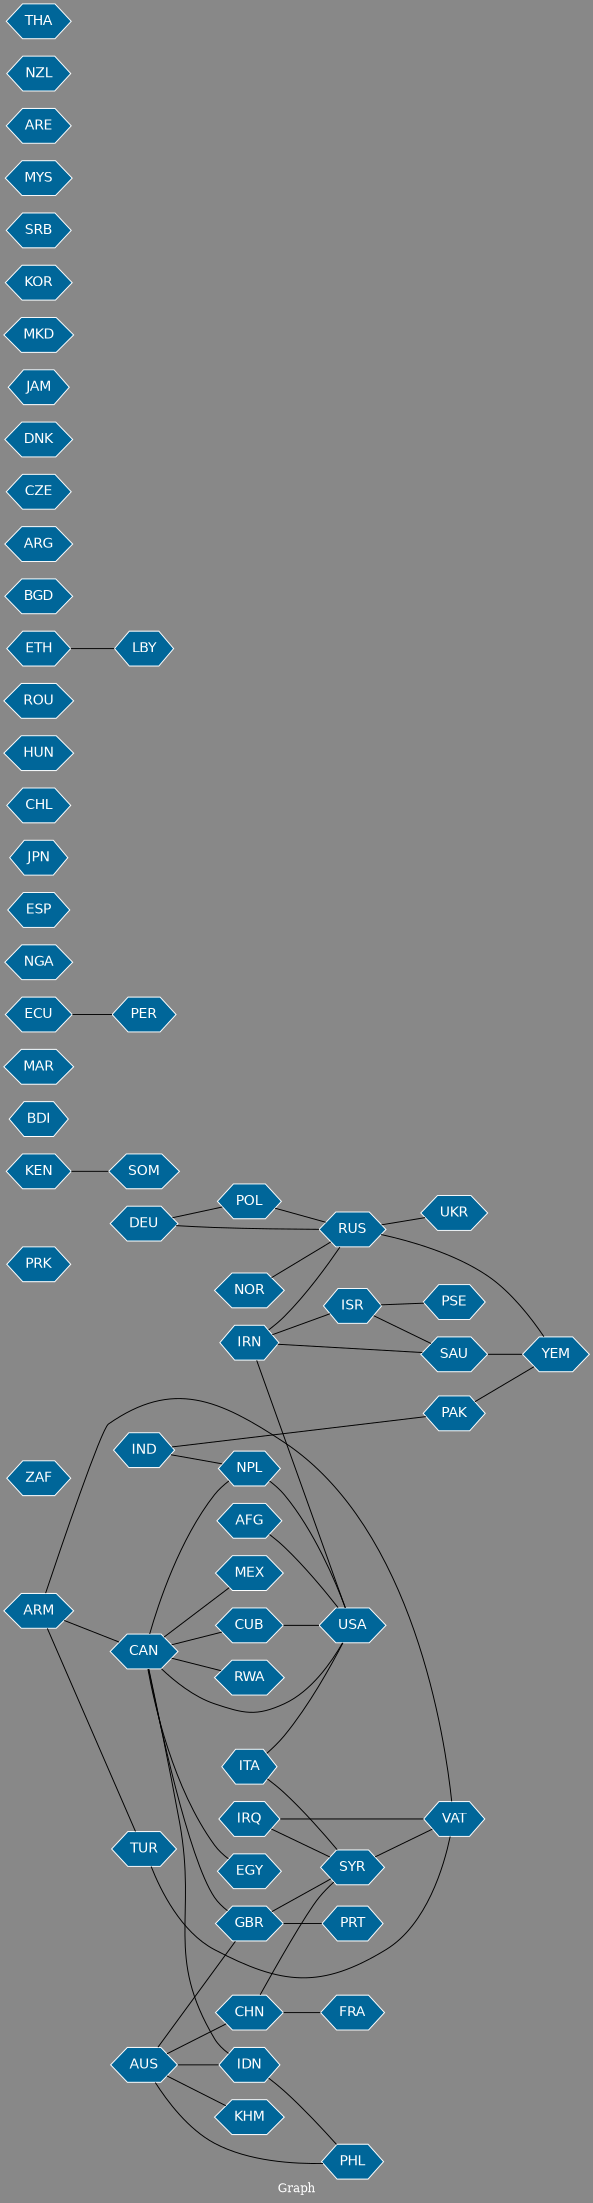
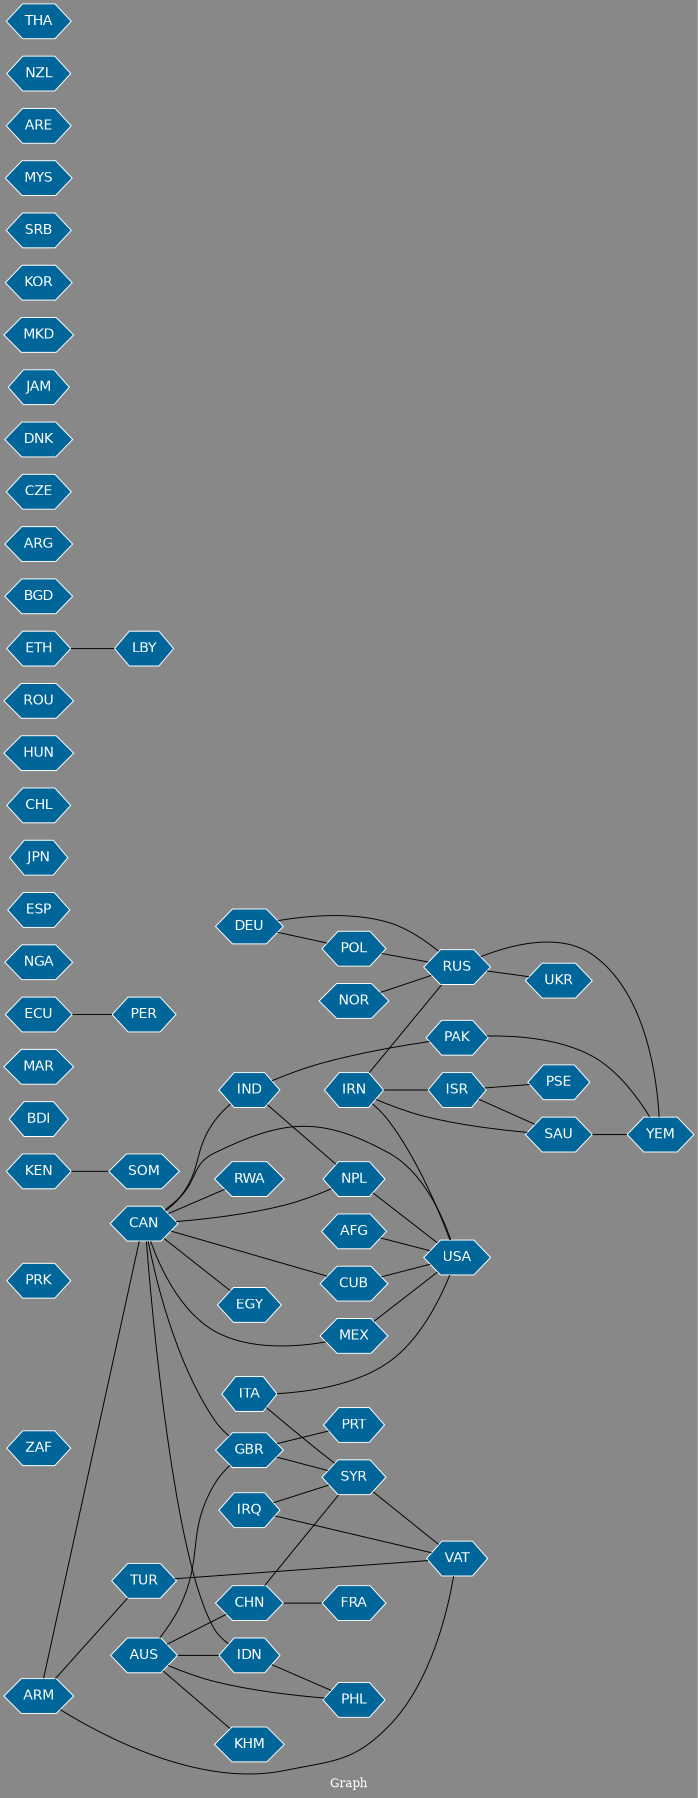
edge "IND" -- "CAN": added
edge "USA" -- "MEX": added
